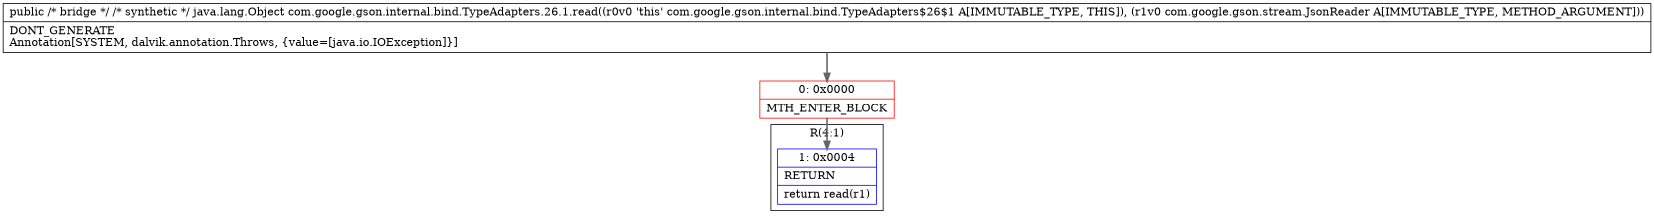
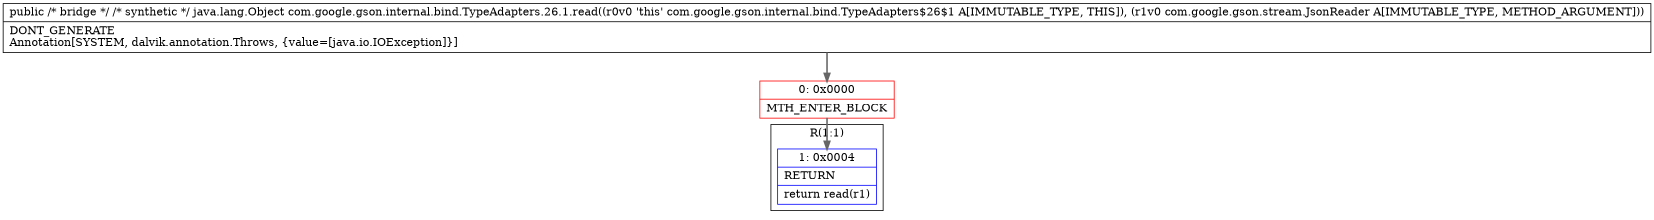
cluster "R(4:1)": label "R(4:1)" -> "R(1:1)"
